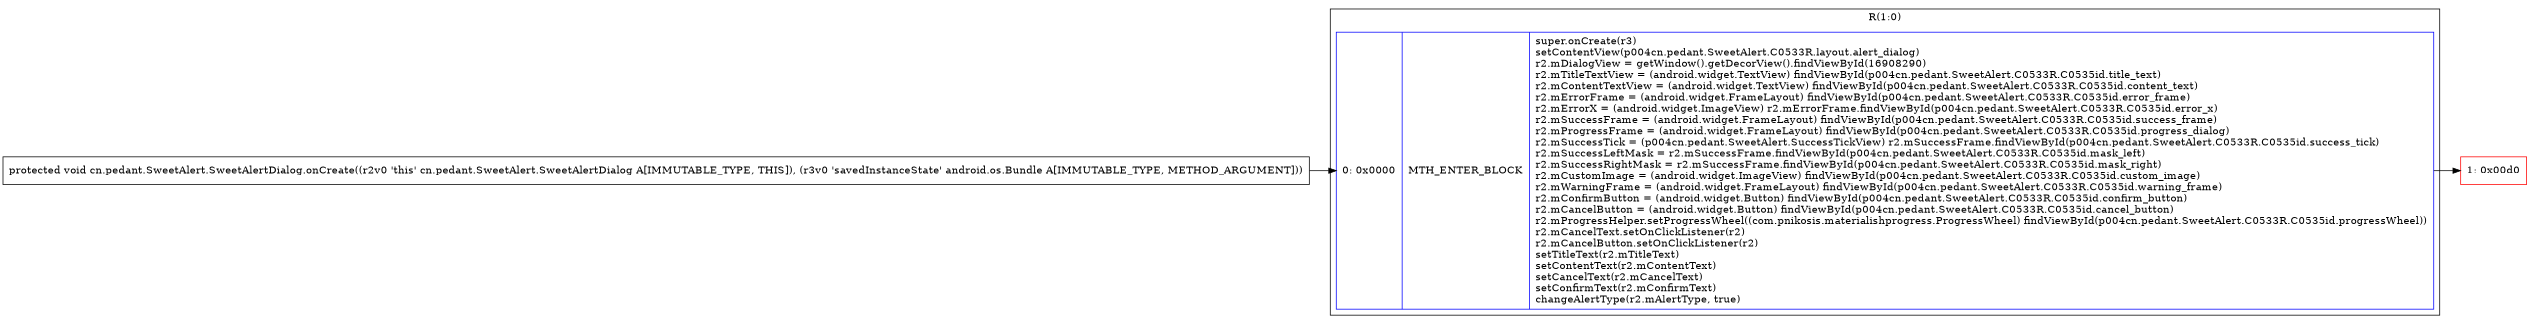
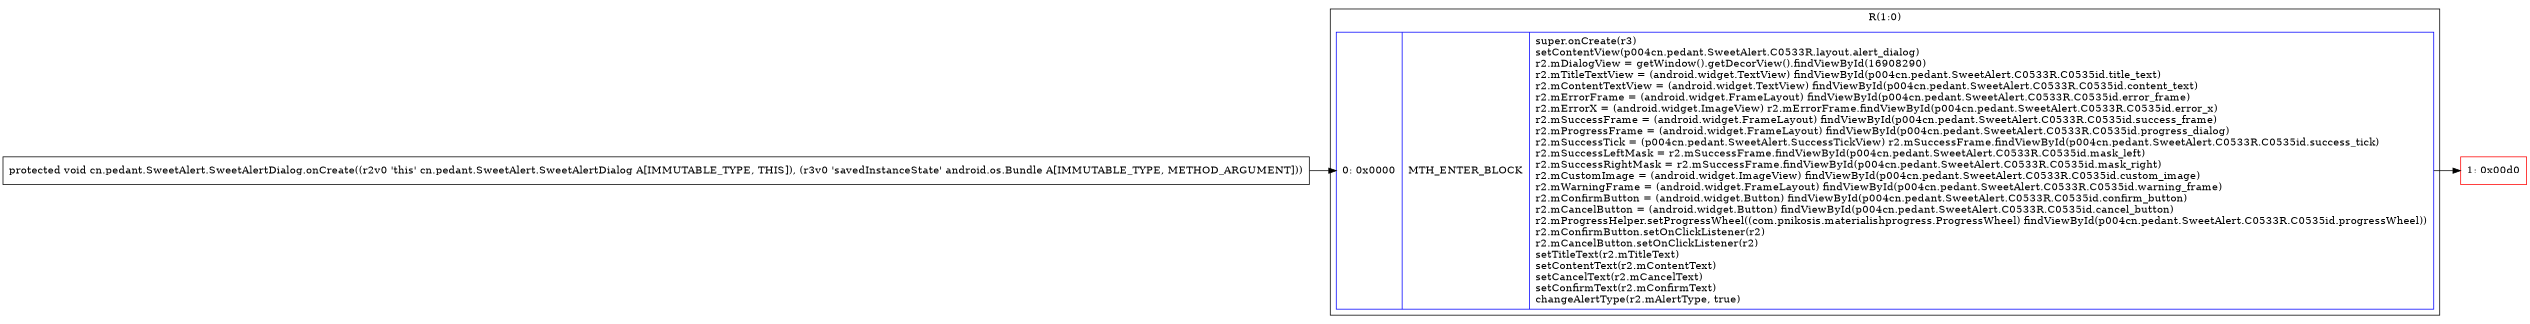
node "0: 0x0000": text "r2.mCancelText.setOnClickListener(r2)" -> "r2.mConfirmButton.setOnClickListener(r2)"
